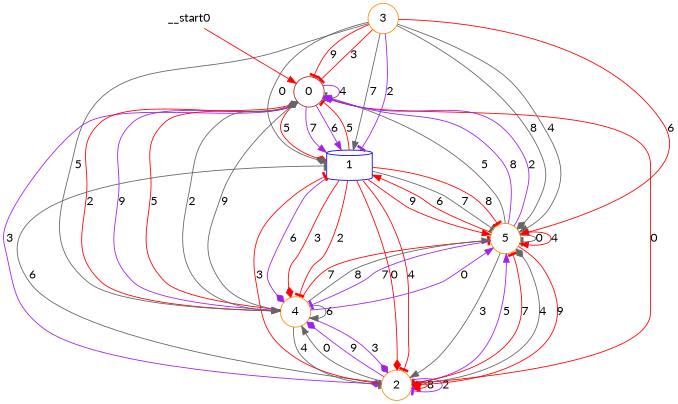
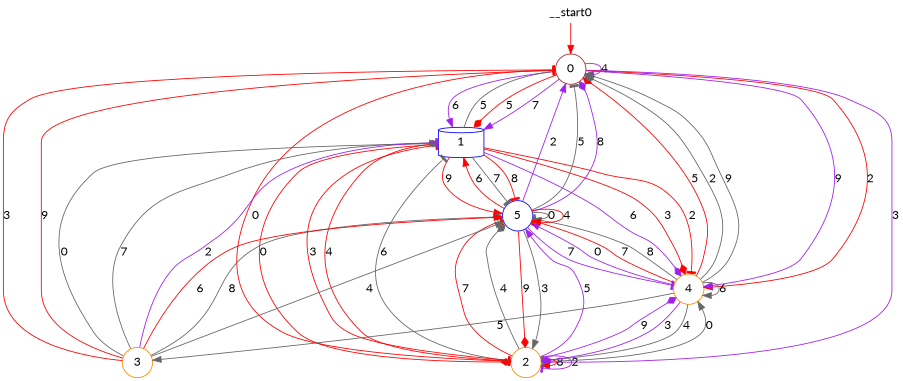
edge "1" -> "0": color red -> gray40
edge "3" -> "4": reversed
node "5": color darkorange -> blue
